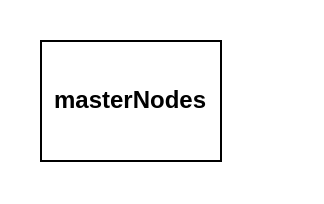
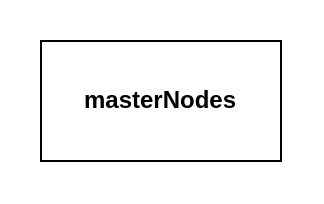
node "masterNodes": size 180x120 -> 240x120
